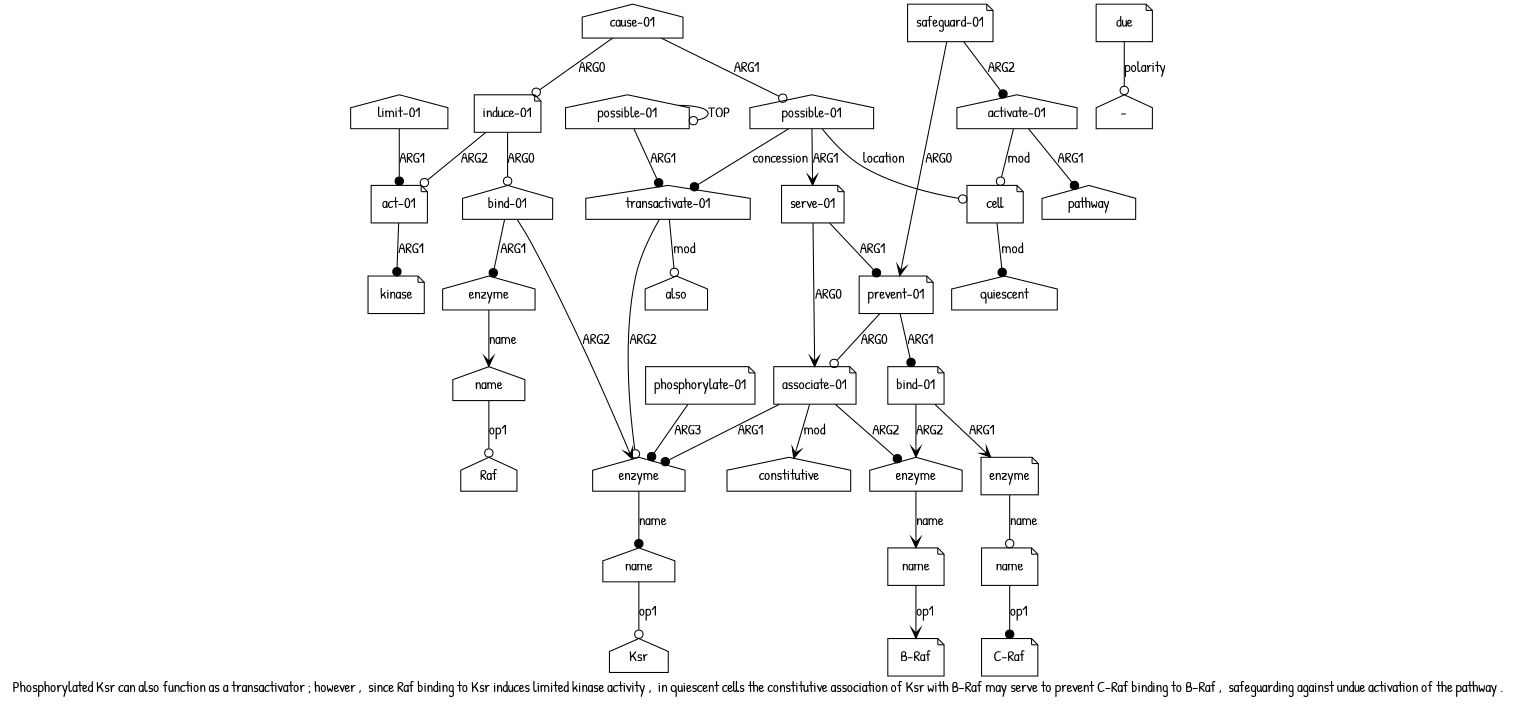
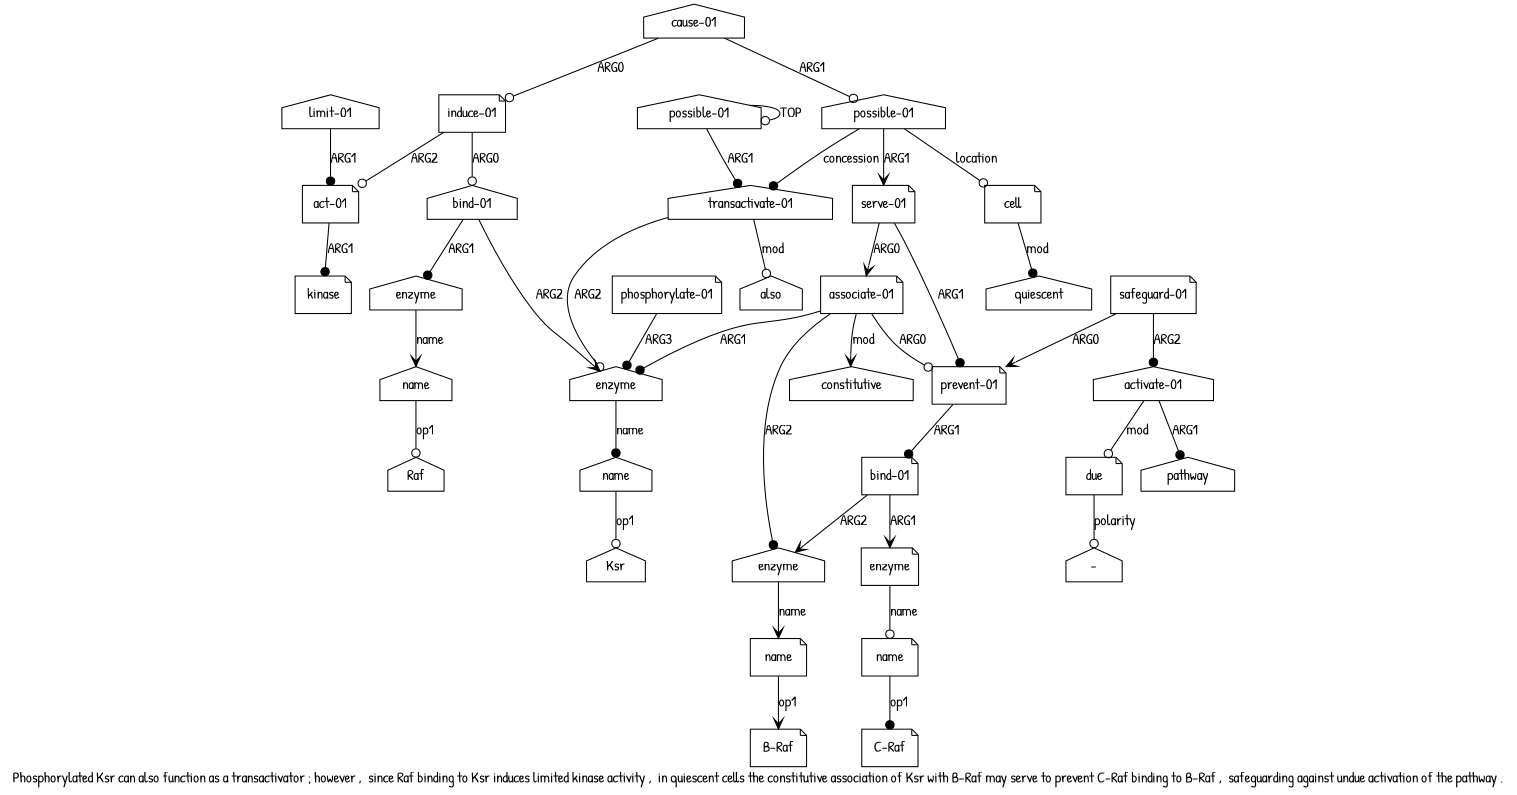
edge "activate-01" -> "cell": now "activate-01" -> "due"
edge "prevent-01" -> "associate-01": reversed
